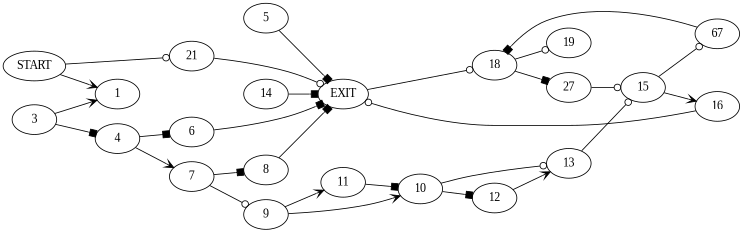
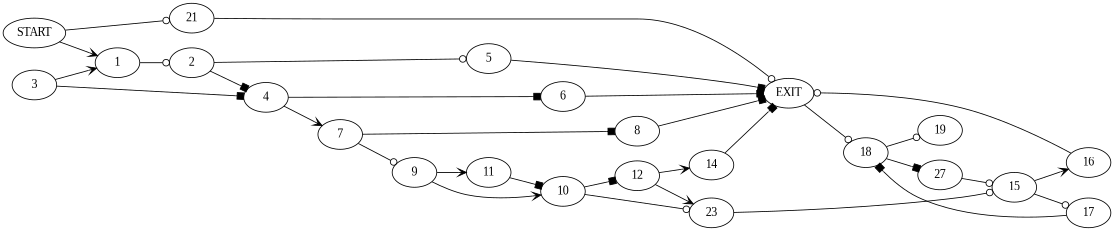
node "67": label "67" -> "17"
node "2": added
node "13": label "13" -> "23"
edge "12" -> "14": added
